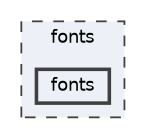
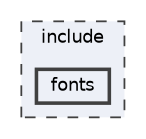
cluster "fonts": label "fonts" -> "include"
